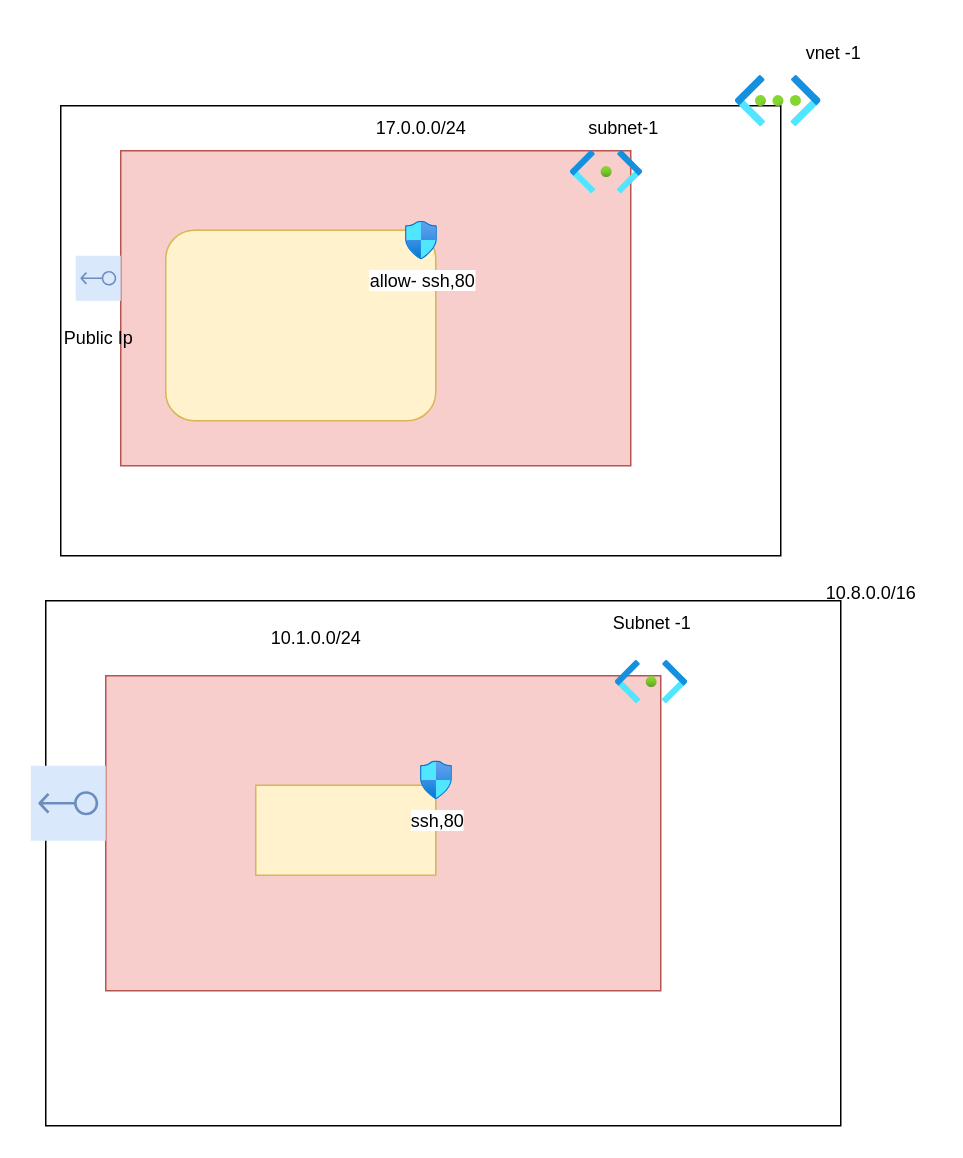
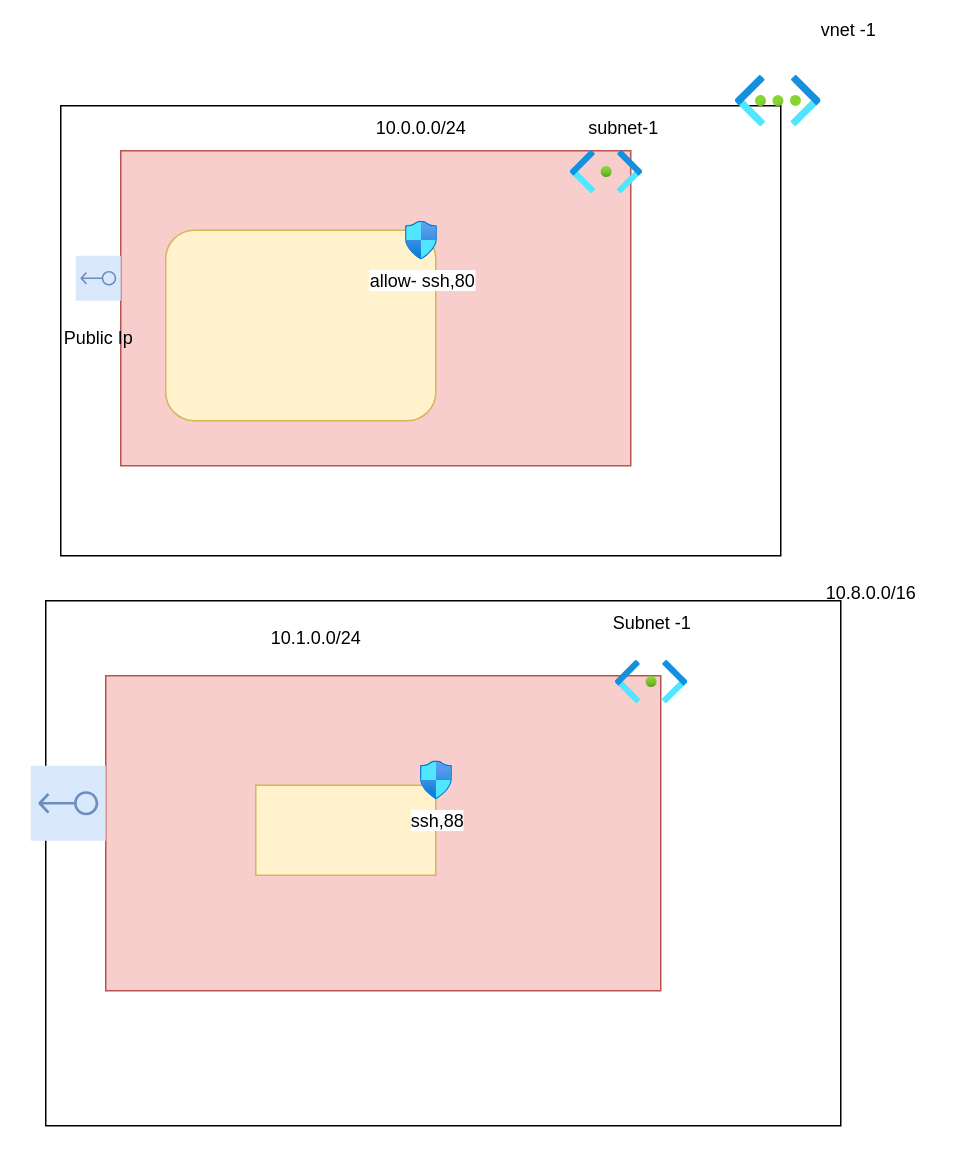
node "vnet -1": moved (833, 53) -> (848, 31)
node "17.0.0.0/24": label "17.0.0.0/24" -> "10.0.0.0/24"
node "ssh,80": label "ssh,80" -> "ssh,88"
